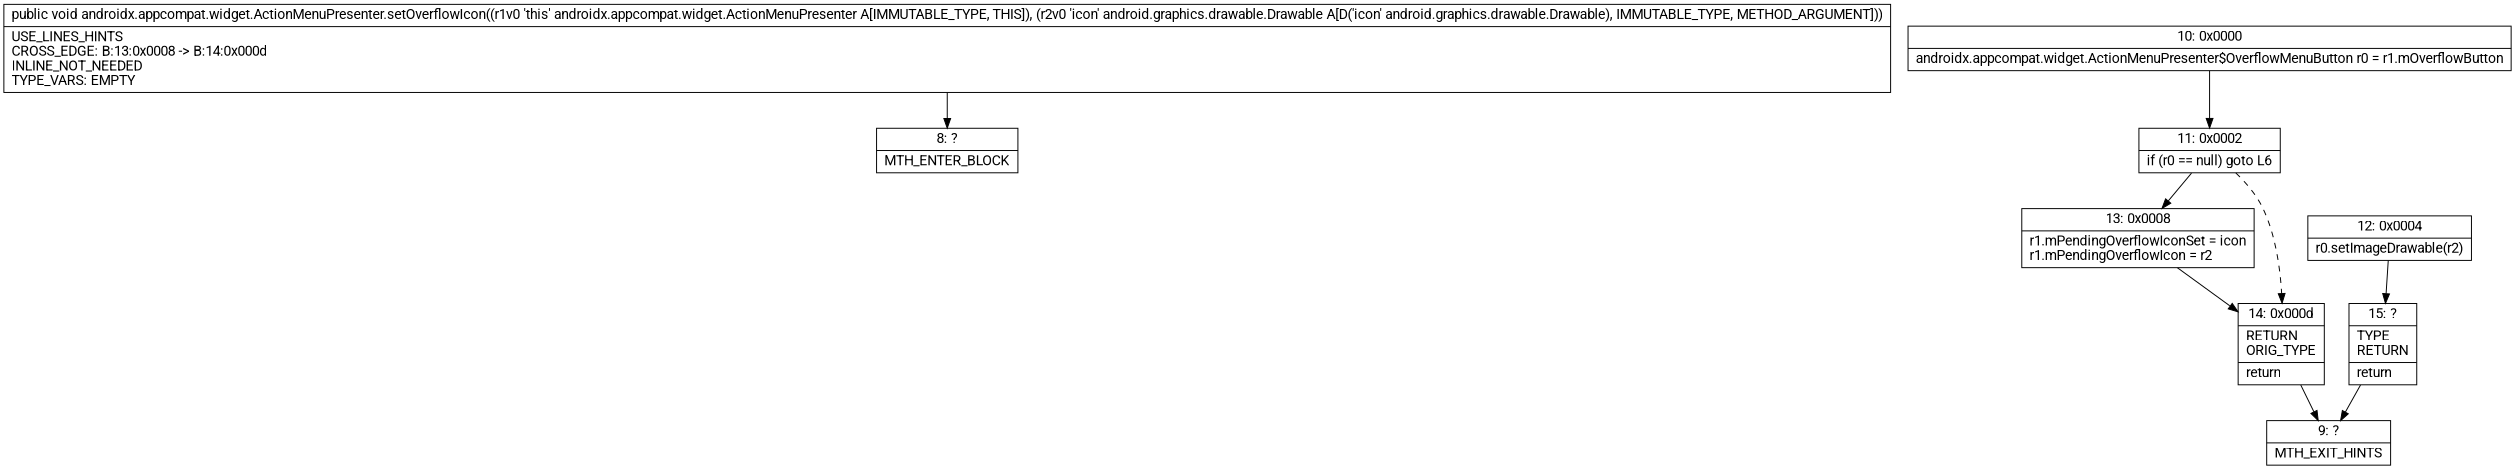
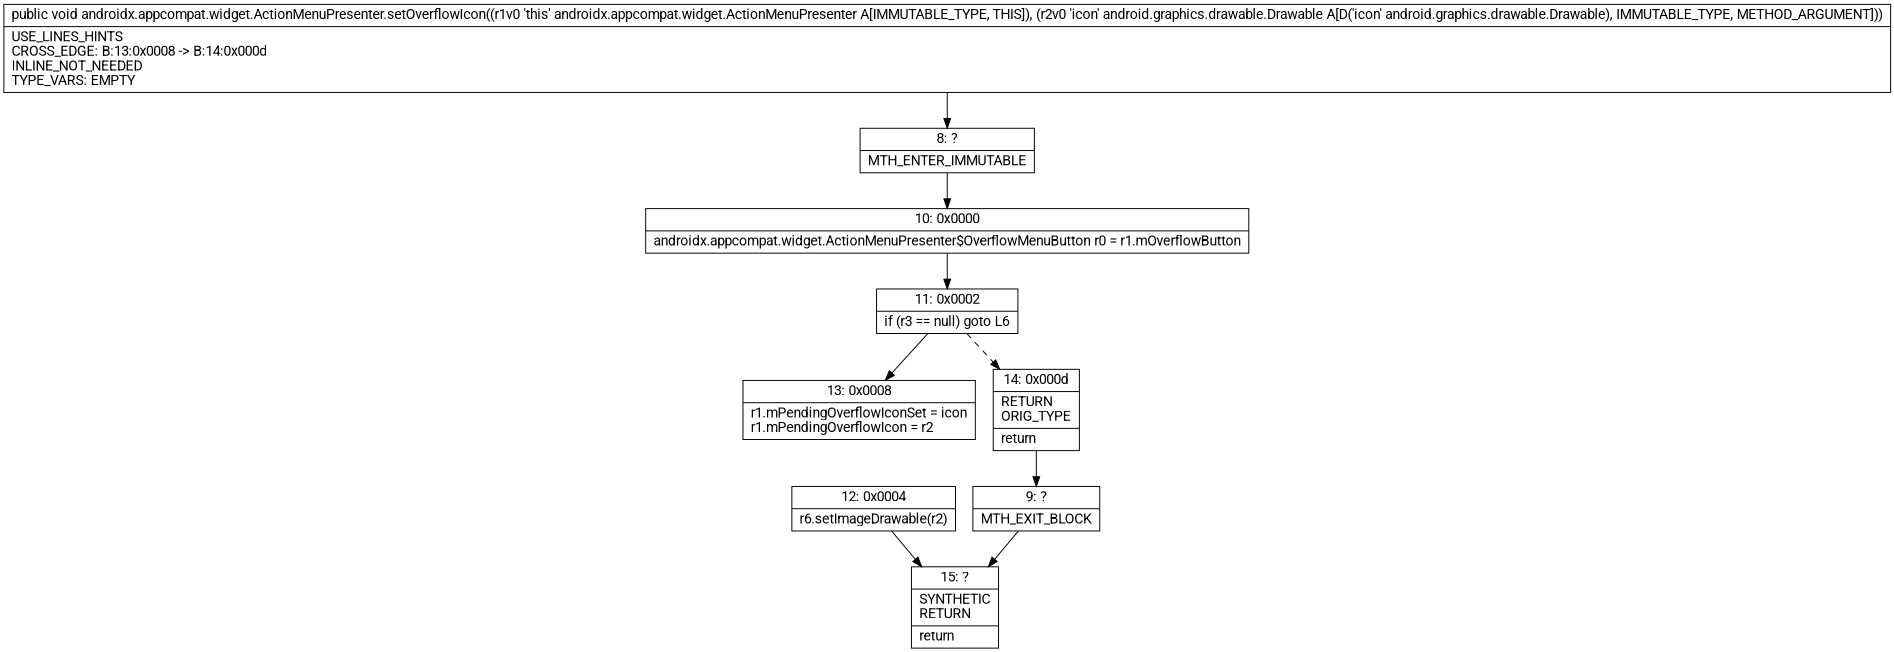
node "8: ?": text "MTH_ENTER_BLOCK" -> "MTH_ENTER_IMMUTABLE"
node "11: 0x0002": text "if (r0 == null) goto L6" -> "if (r3 == null) goto L6"
edge "8: ?" -> "10: 0x0000": added
node "12: 0x0004": text "r0.setImageDrawable(r2)" -> "r6.setImageDrawable(r2)"
edge "13: 0x0008" -> "14: 0x000d": removed
node "15: ?": text "TYPE" -> "SYNTHETIC"
edge "15: ?" -> "9: ?": reversed
node "9: ?": text "MTH_EXIT_HINTS" -> "MTH_EXIT_BLOCK"
